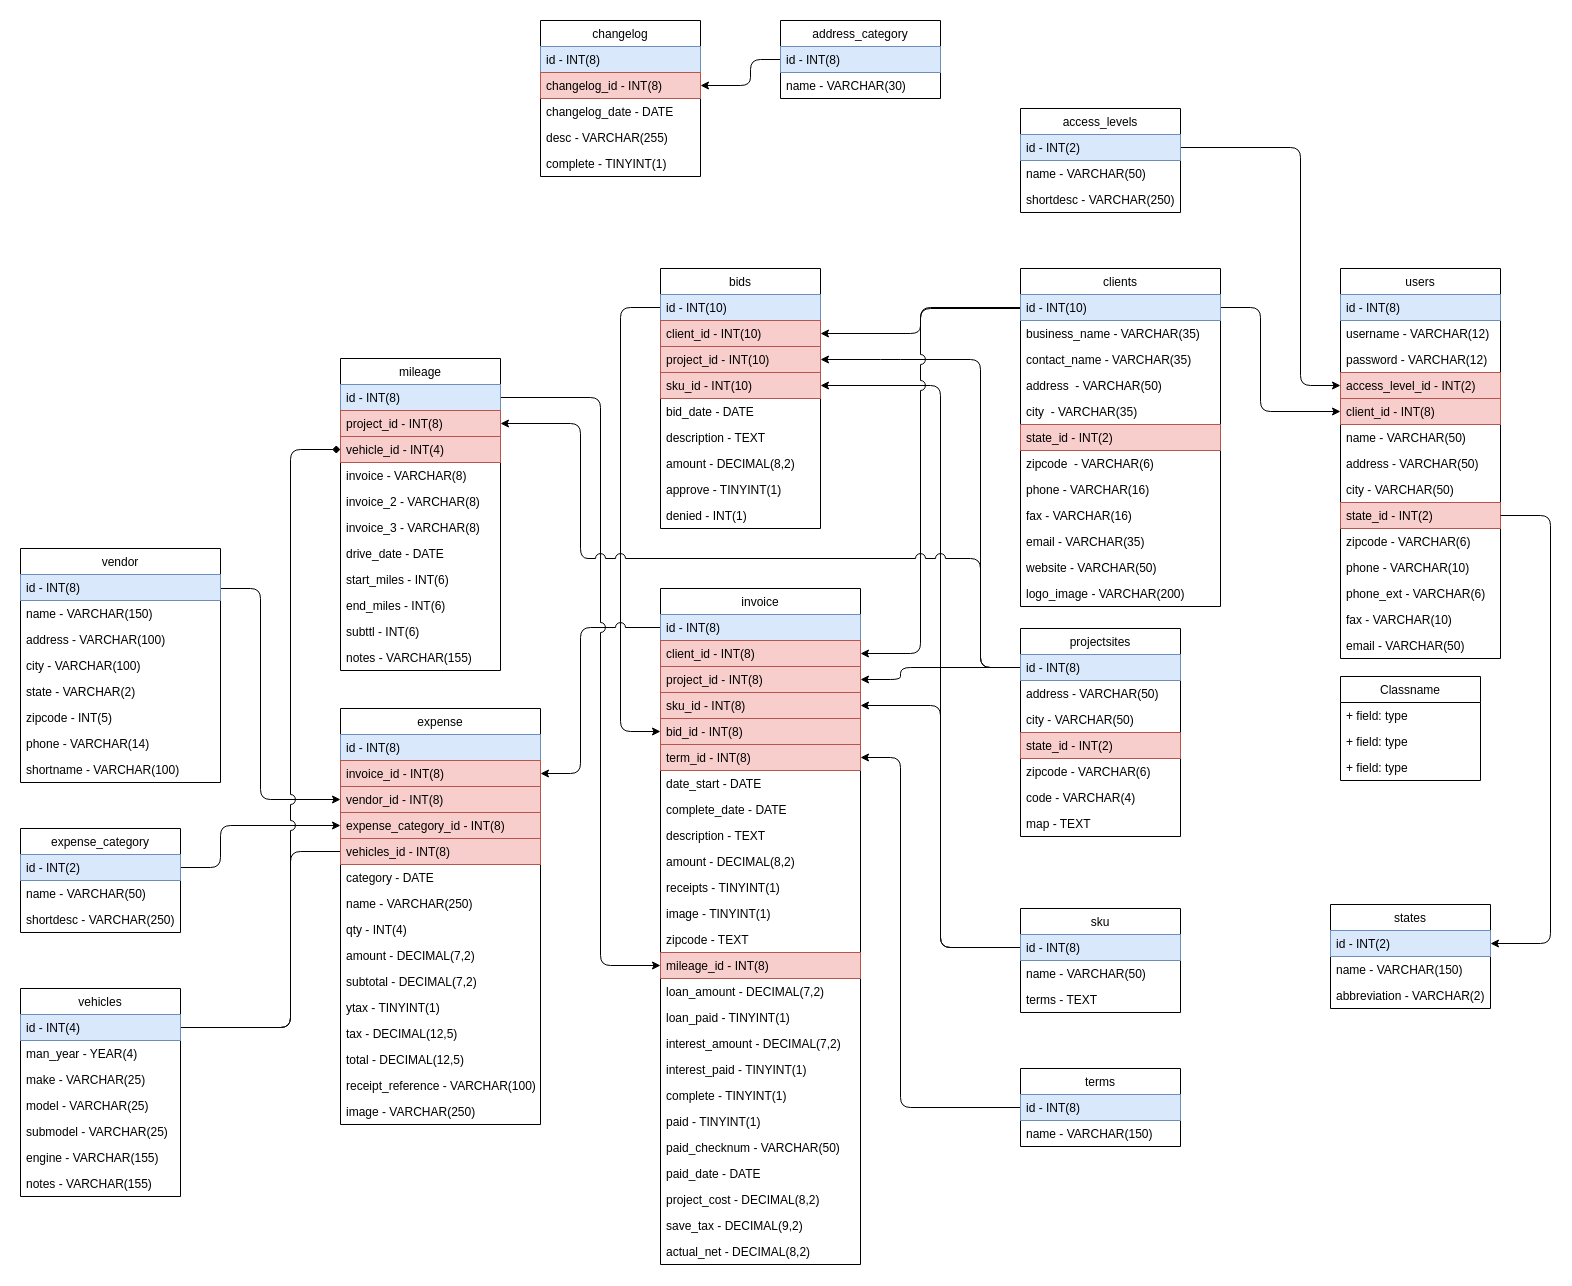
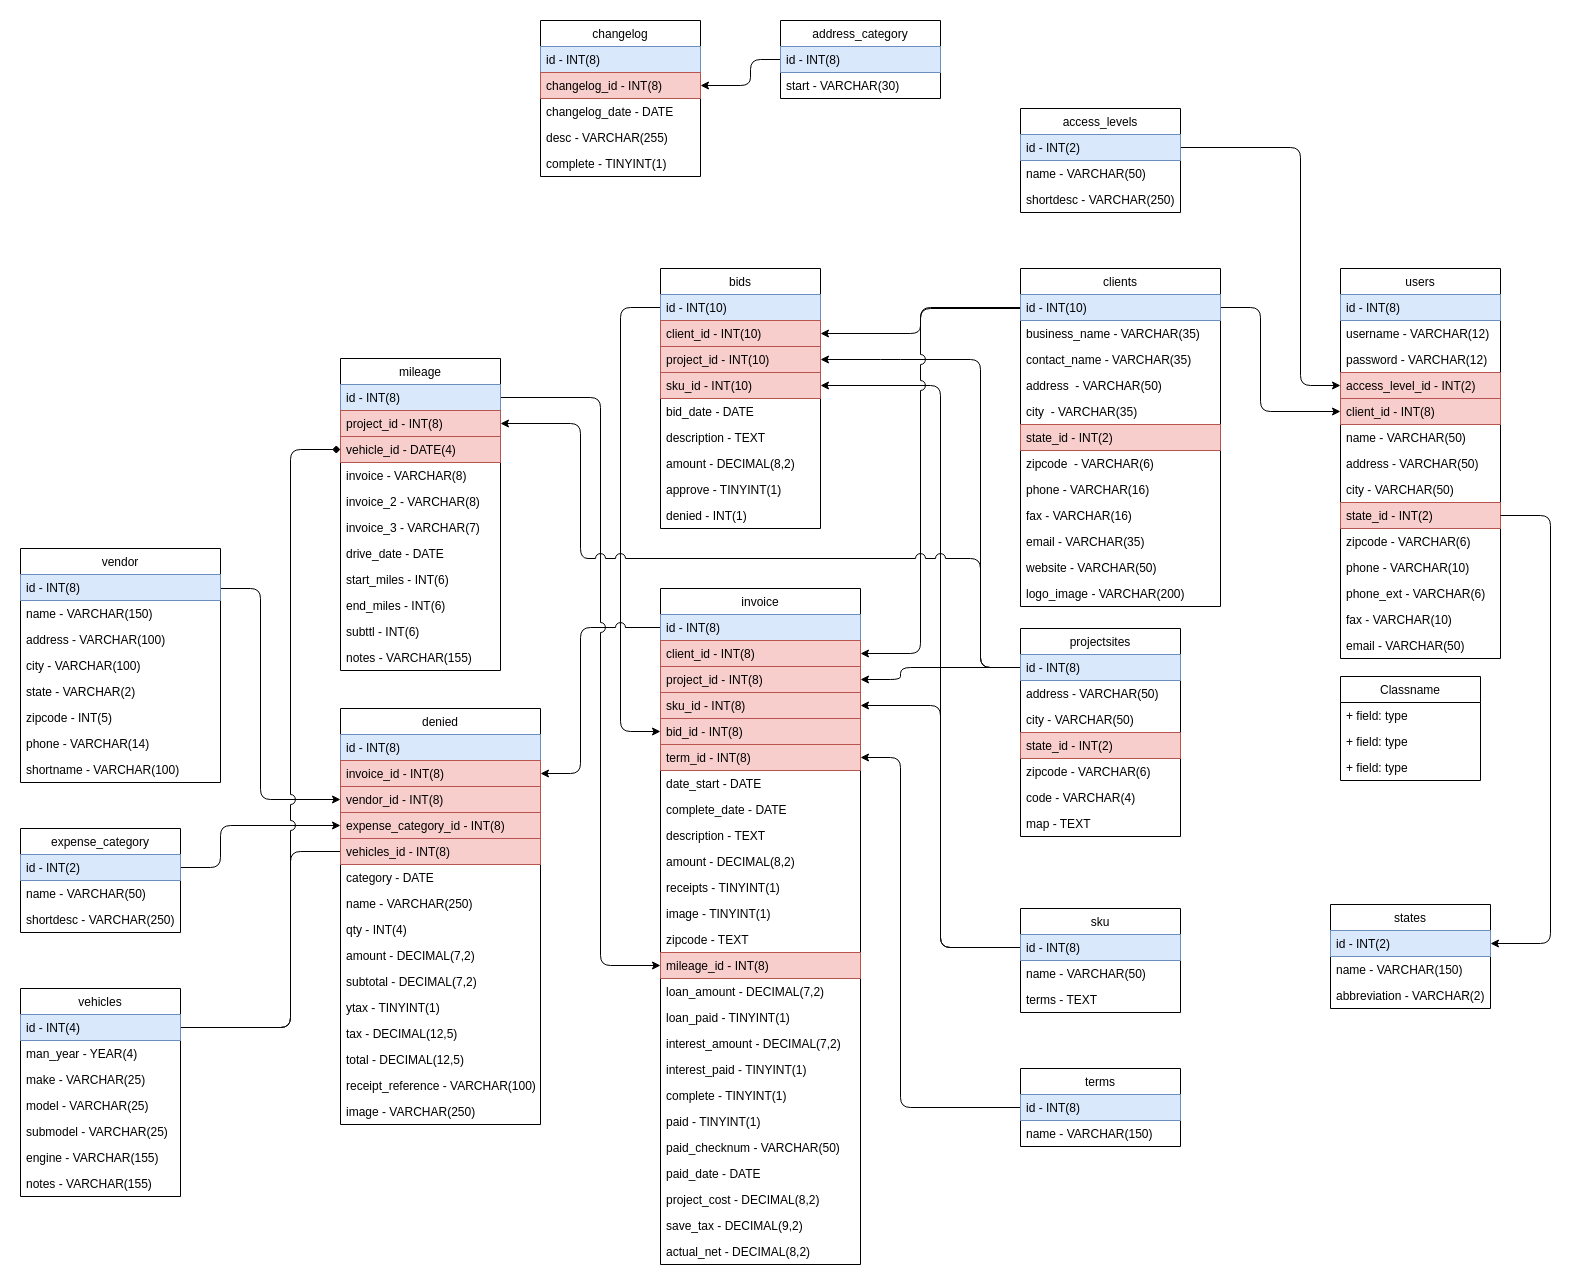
node "name - VARCHAR(30)": label "name - VARCHAR(30)" -> "start - VARCHAR(30)"
node "vehicle_id - INT(4)": label "vehicle_id - INT(4)" -> "vehicle_id - DATE(4)"
node "invoice_3 - VARCHAR(8)": label "invoice_3 - VARCHAR(8)" -> "invoice_3 - VARCHAR(7)"
node "expense": label "expense" -> "denied"
